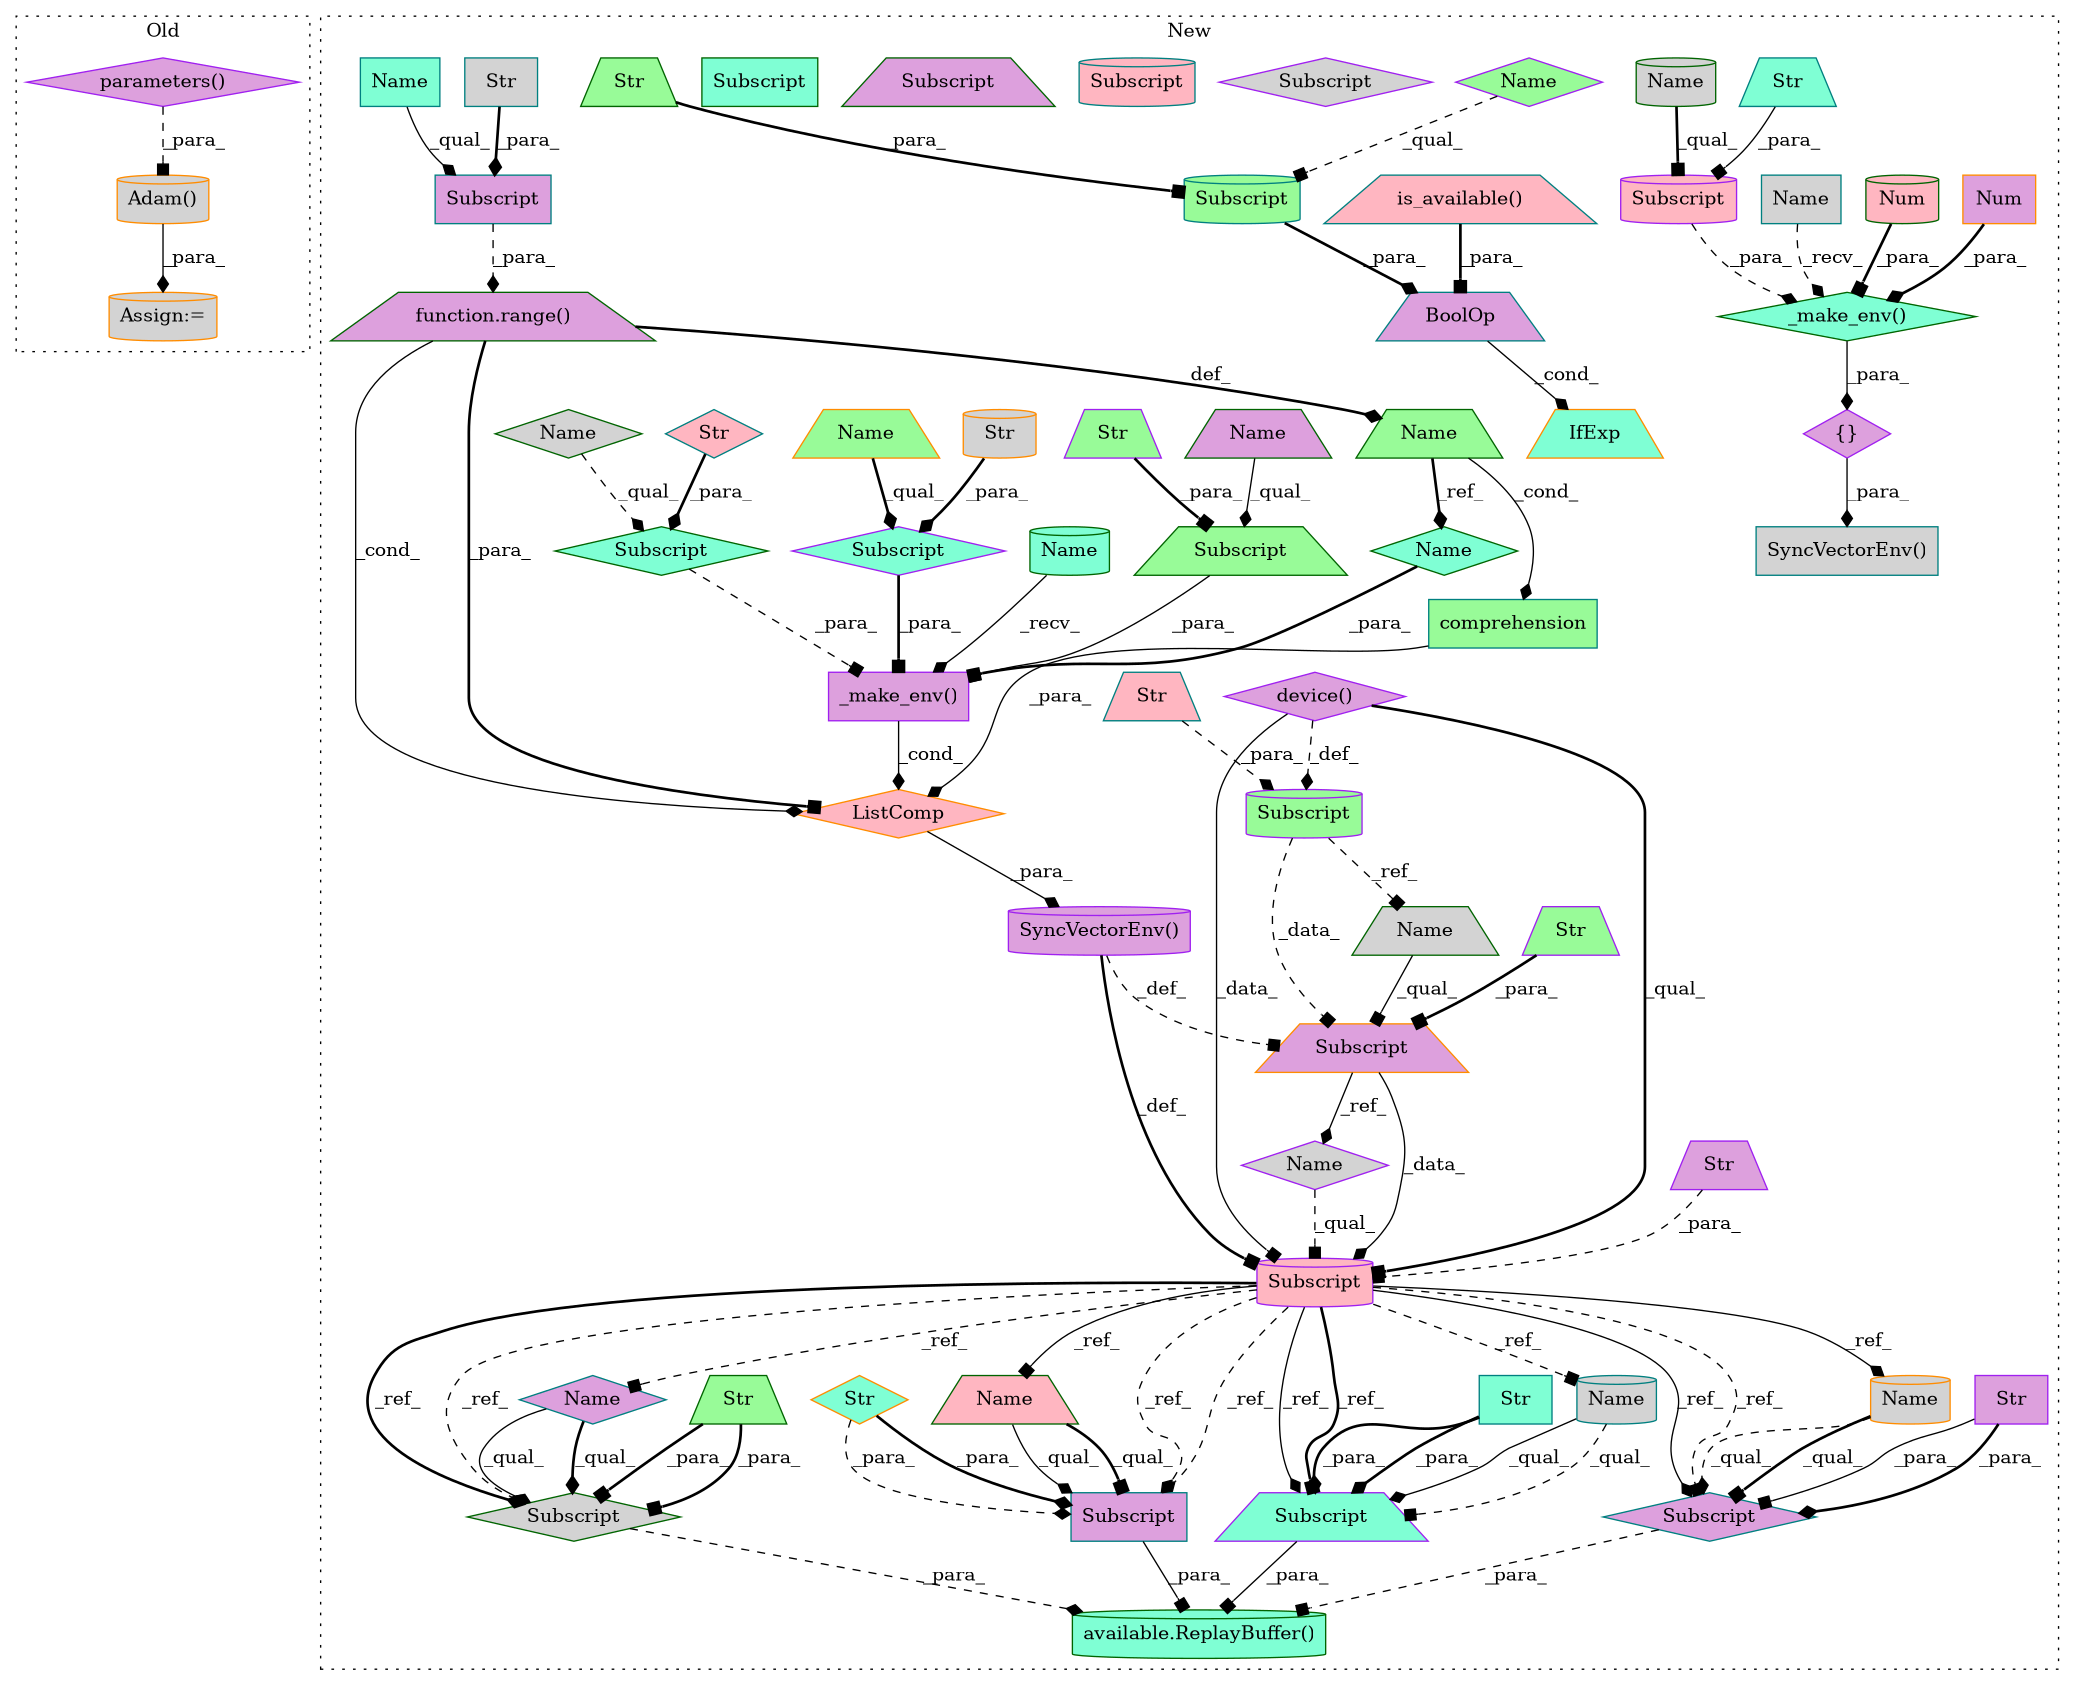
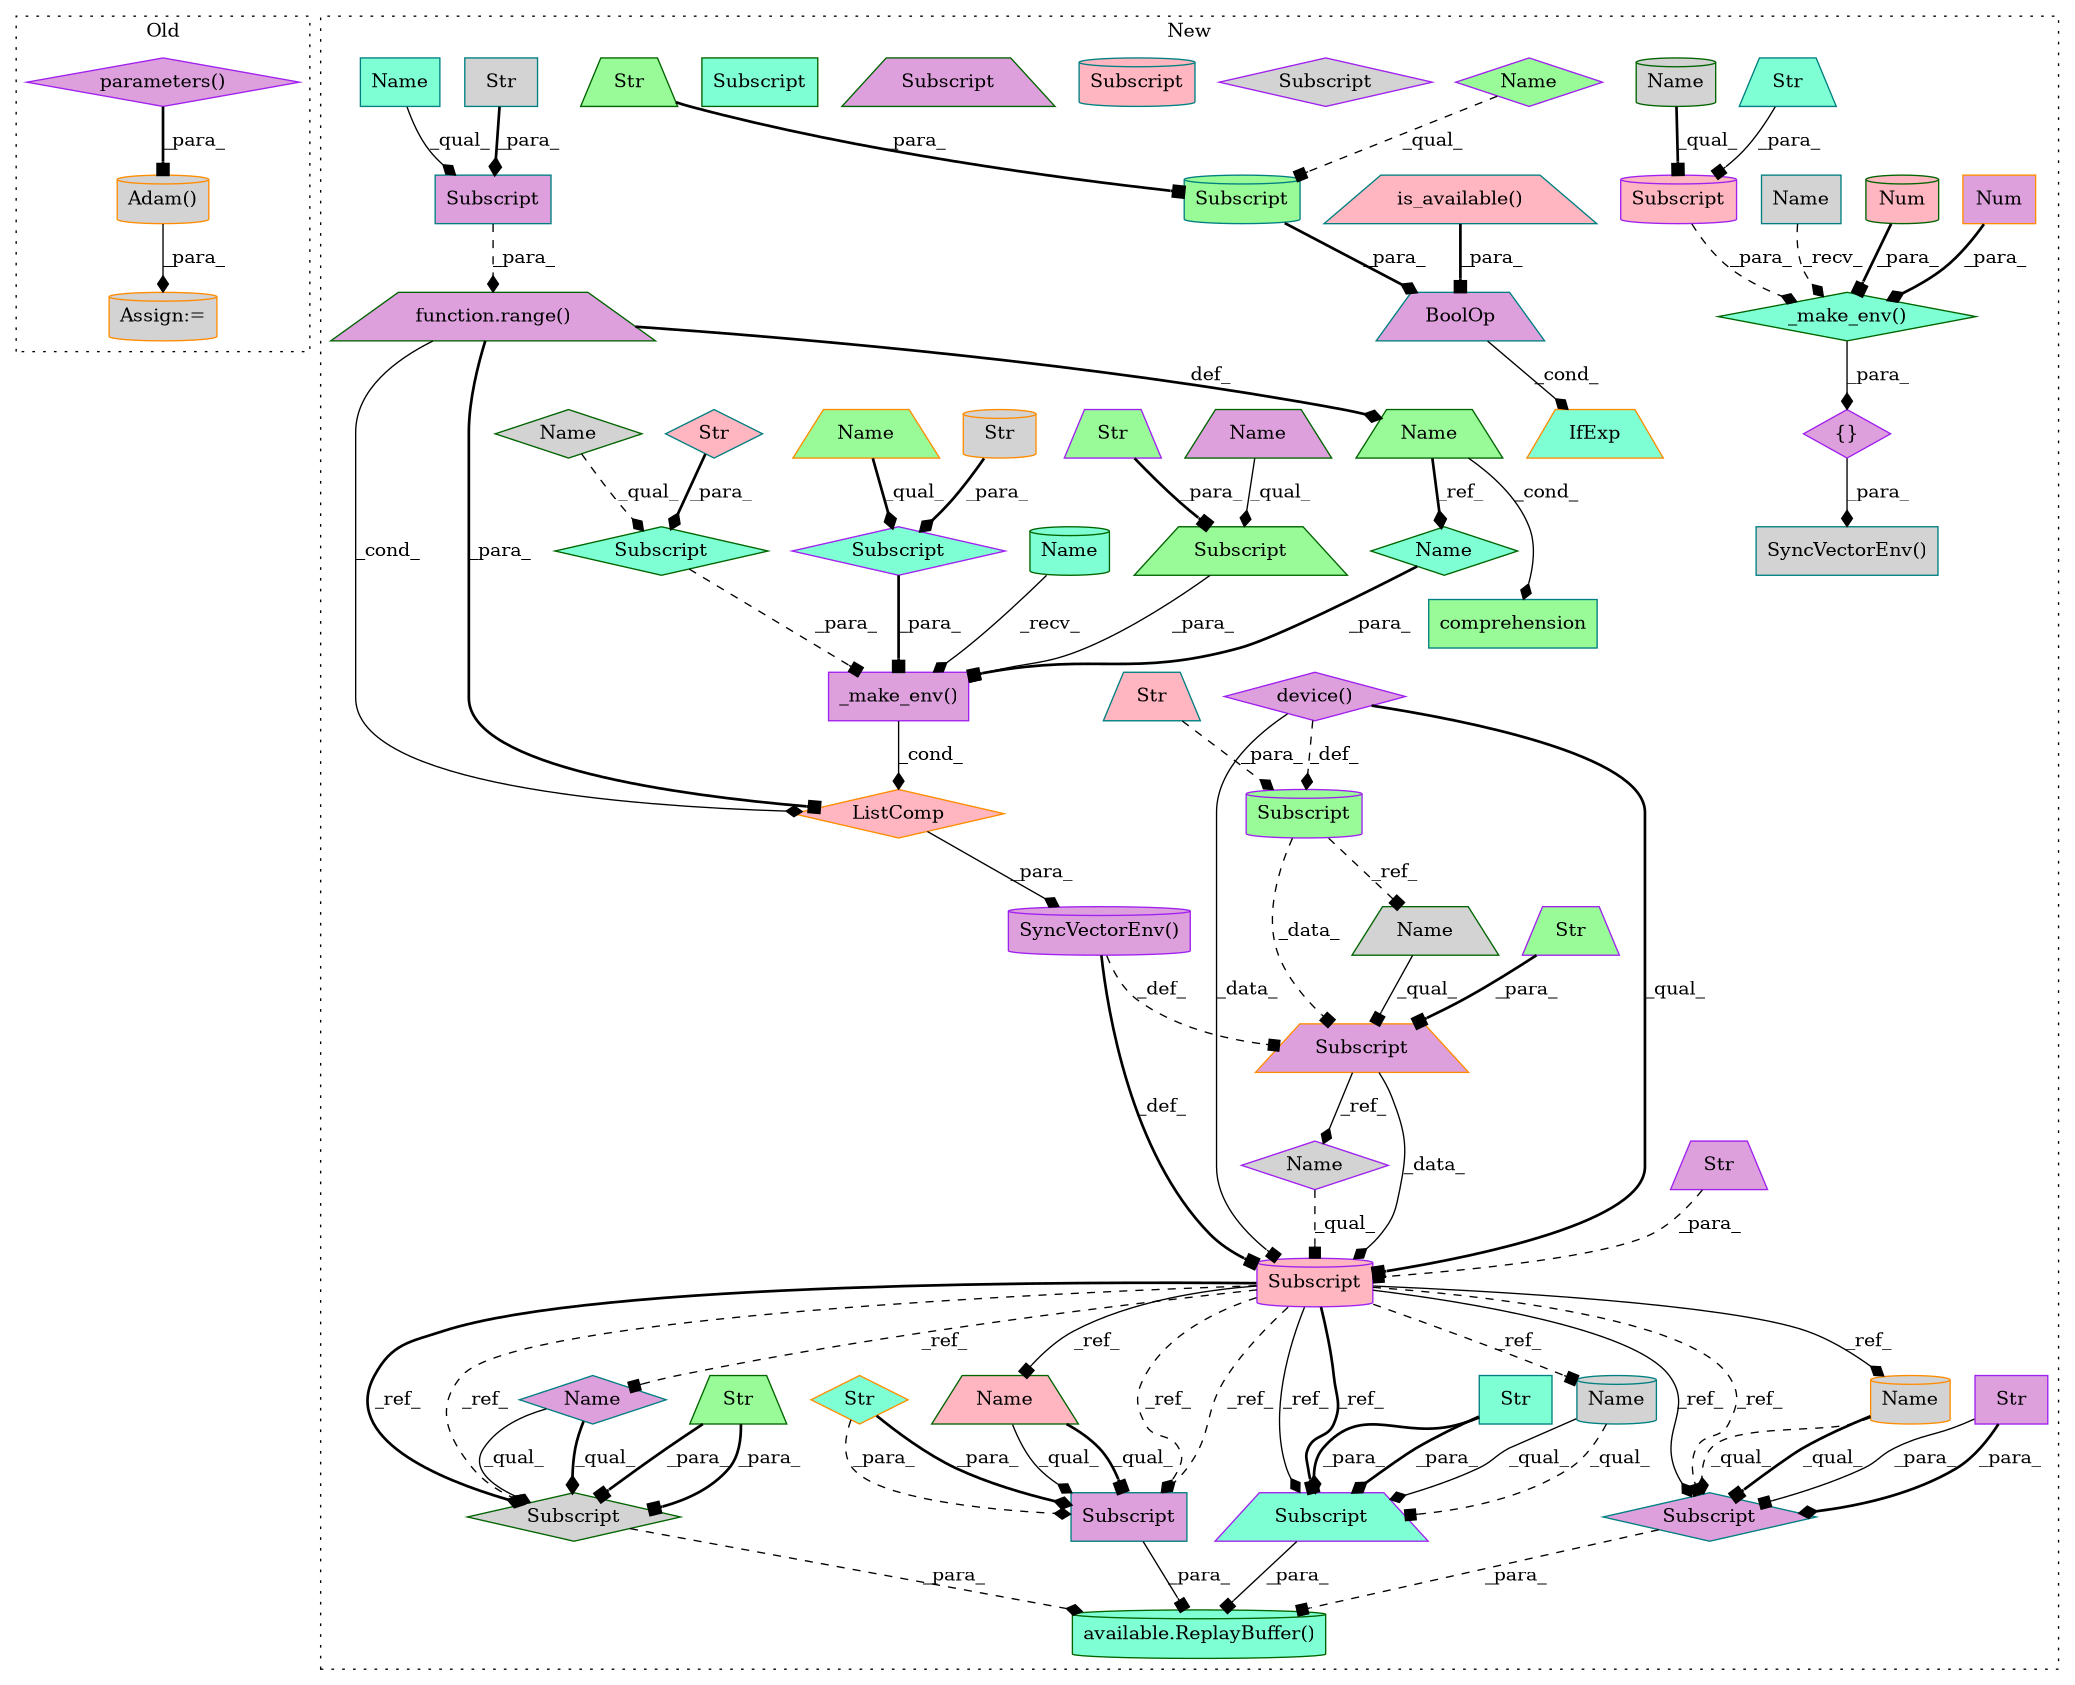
edge "parameters()" -> "Adam()": style dashed -> bold
edge "comprehension" -> "ListComp": removed, label "_para_"
